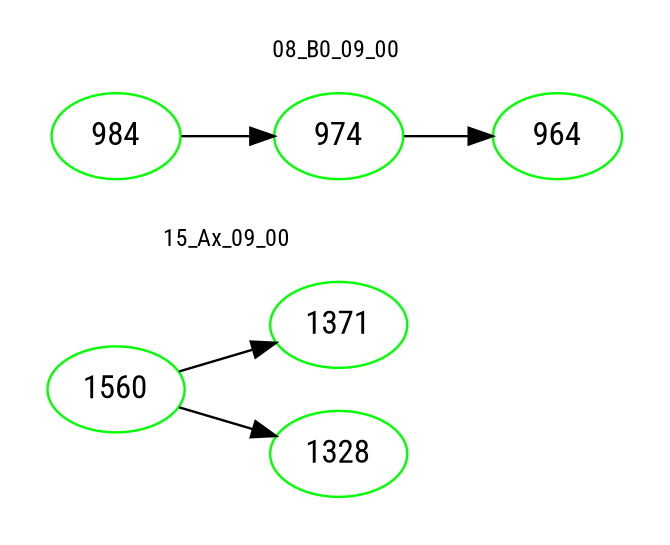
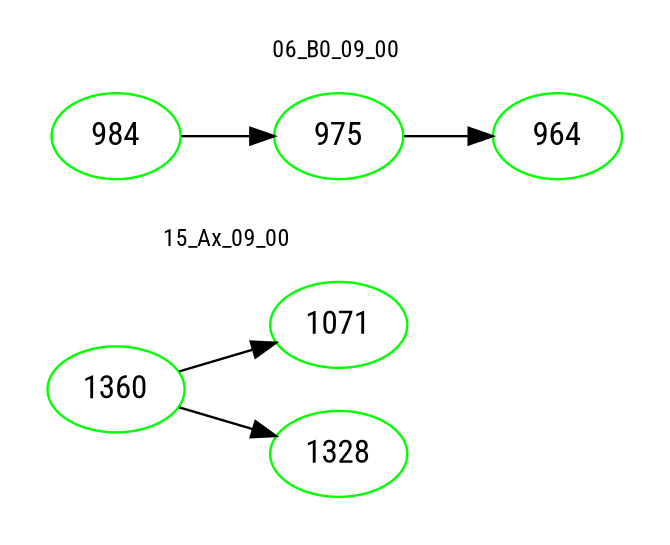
cluster "08_B0_09_00": label "08_B0_09_00" -> "06_B0_09_00"
node "974": label "974" -> "975"
node "1371": label "1371" -> "1071"
node "1560": label "1560" -> "1360"
